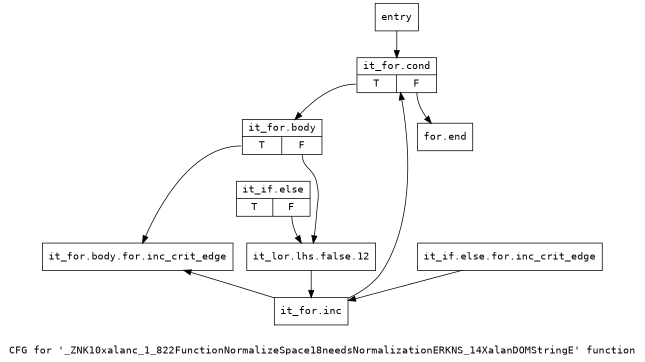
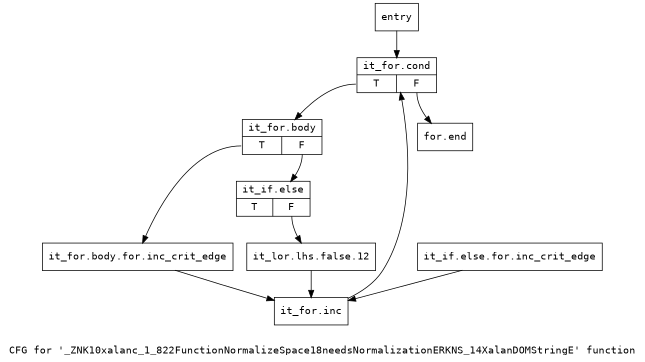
edge "it_for.body" -> "it_lor.lhs.false.12": now "it_for.body" -> "it_if.else"
edge "it_for.inc" -> "it_for.body.for.inc_crit_edge": reversed
